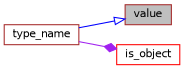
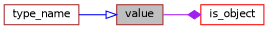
edge "type_name" -> "is_object": now "value" -> "is_object"
